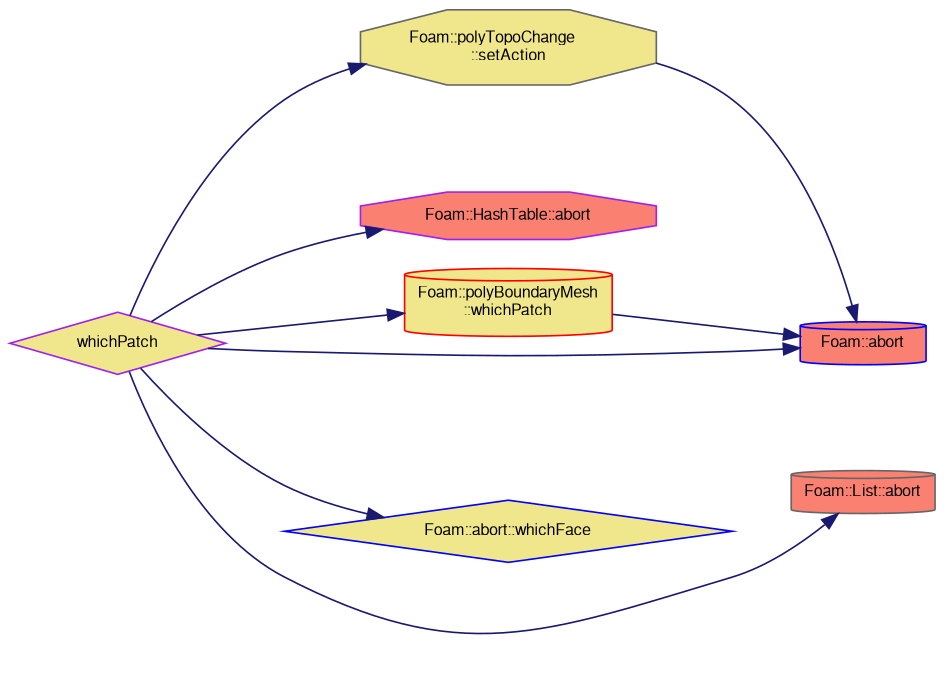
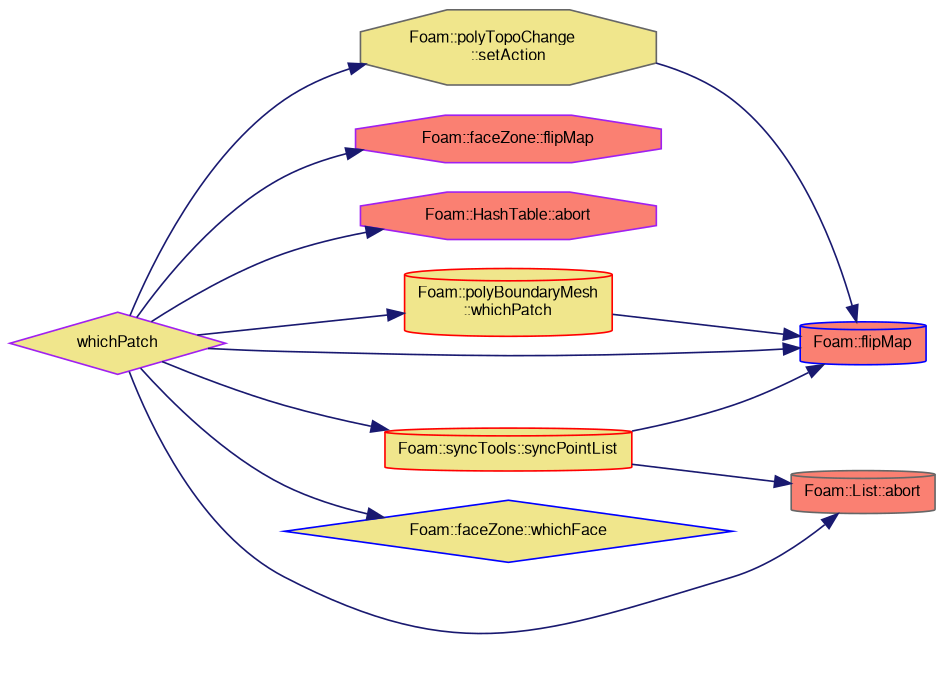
node "Foam::faceZone::flipMap": added
node "Foam::abort": label "Foam::abort" -> "Foam::flipMap"
node "Foam::syncTools::syncPointList": added
node "Foam::abort::whichFace": label "Foam::abort::whichFace" -> "Foam::faceZone::whichFace"
